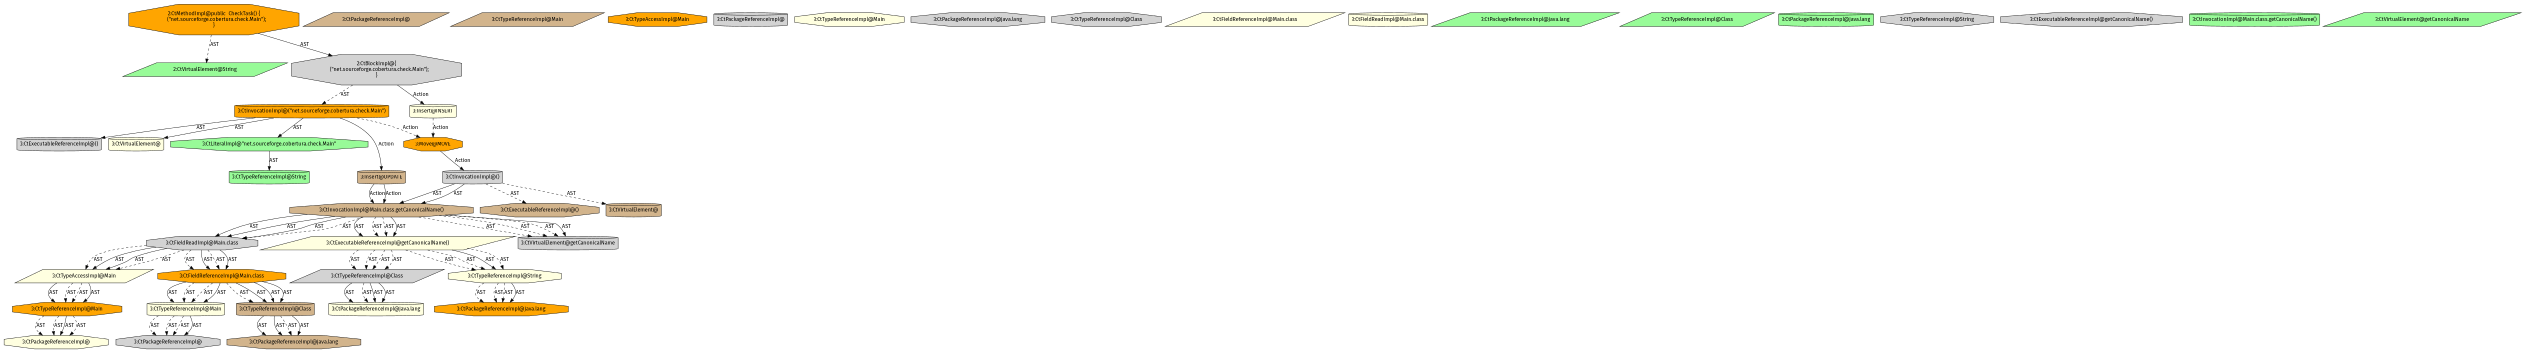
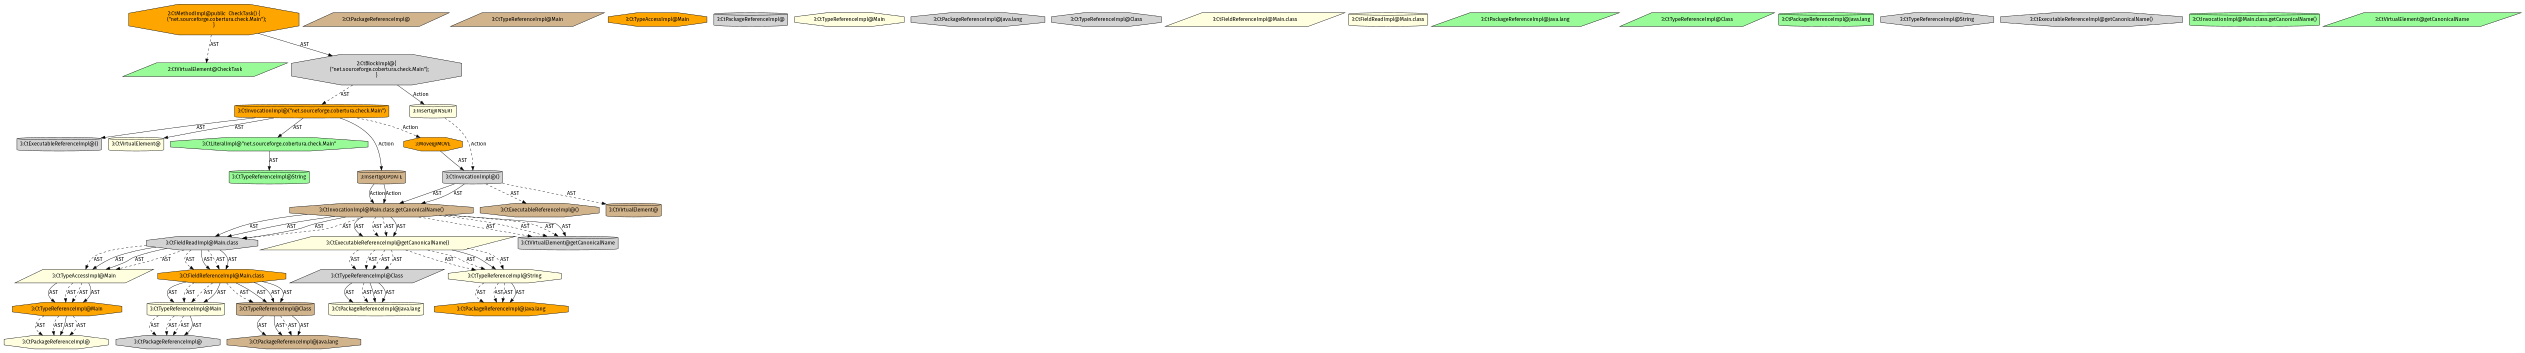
node "2:CtVirtualElement@String": label "2:CtVirtualElement@String" -> "2:CtVirtualElement@CheckTask"
edge "3:Insert@INSERT" -> "3:Move@MOVE": now "3:Insert@INSERT" -> "3:CtInvocationImpl@()"
edge "3:Move@MOVE" -> "3:CtInvocationImpl@()": label "Action" -> "AST"
